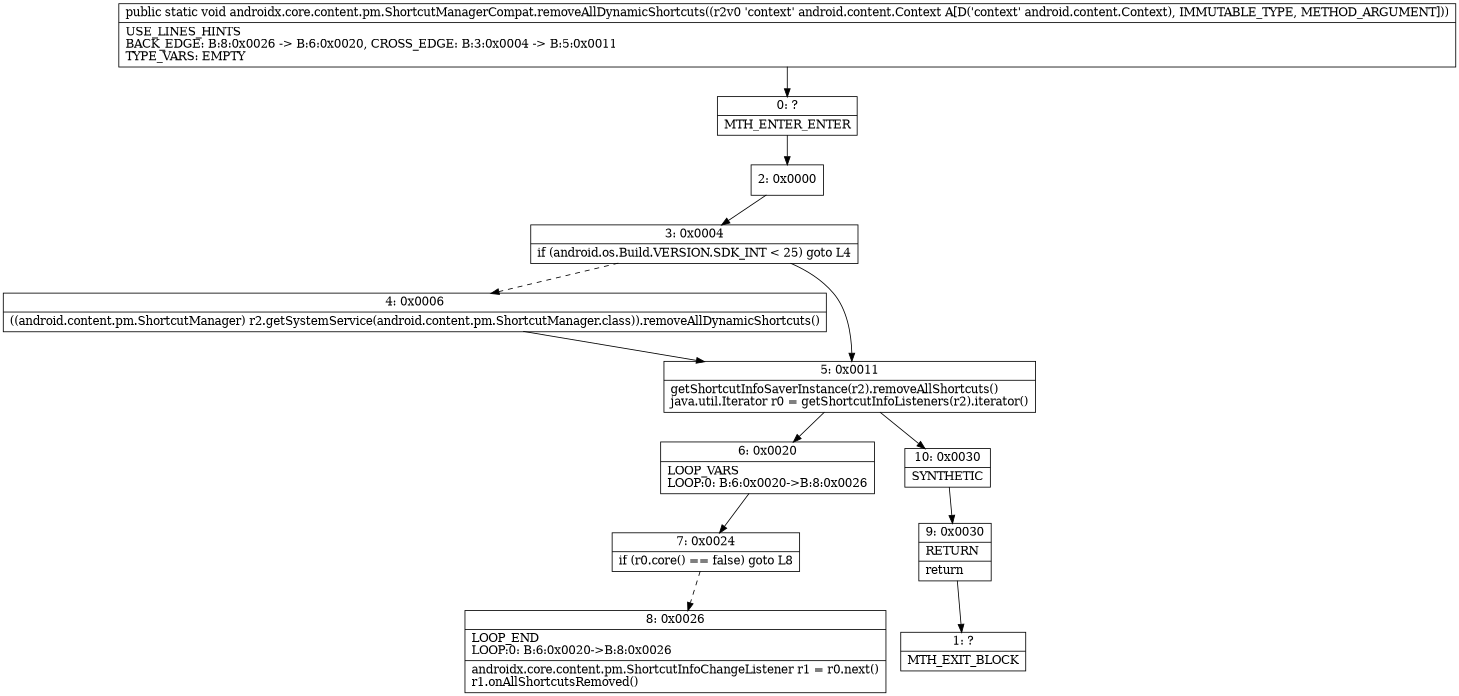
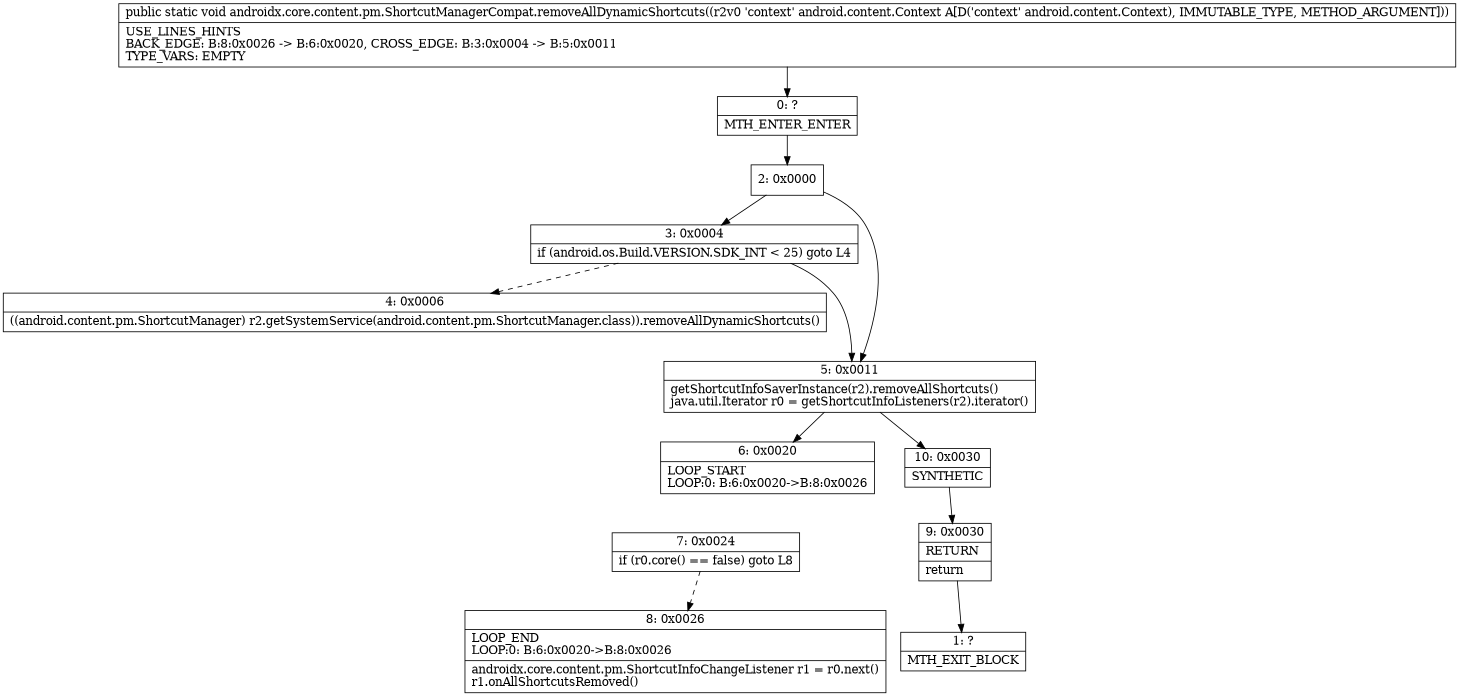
edge "4: 0x0006" -> "5: 0x0011": now "2: 0x0000" -> "5: 0x0011"
node "6: 0x0020": text "LOOP_VARS" -> "LOOP_START"
edge "6: 0x0020" -> "7: 0x0024": removed
